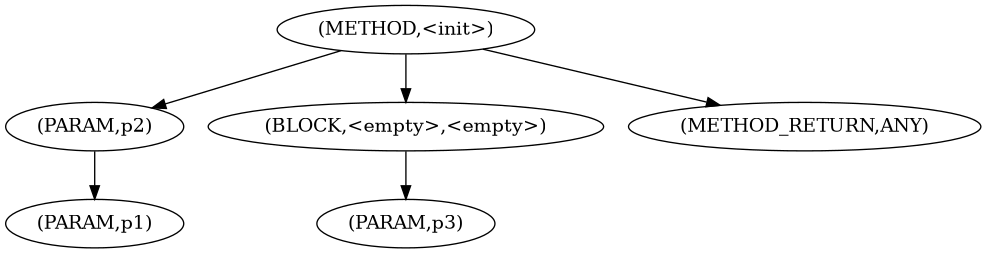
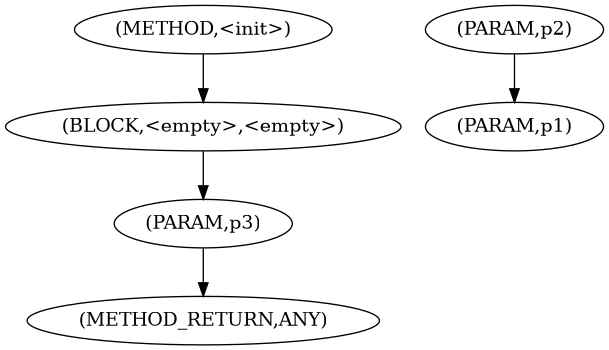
edge "(METHOD,<init>)" -> "(METHOD_RETURN,ANY)": now "(PARAM,p3)" -> "(METHOD_RETURN,ANY)"
edge "(METHOD,<init>)" -> "(PARAM,p2)": removed
